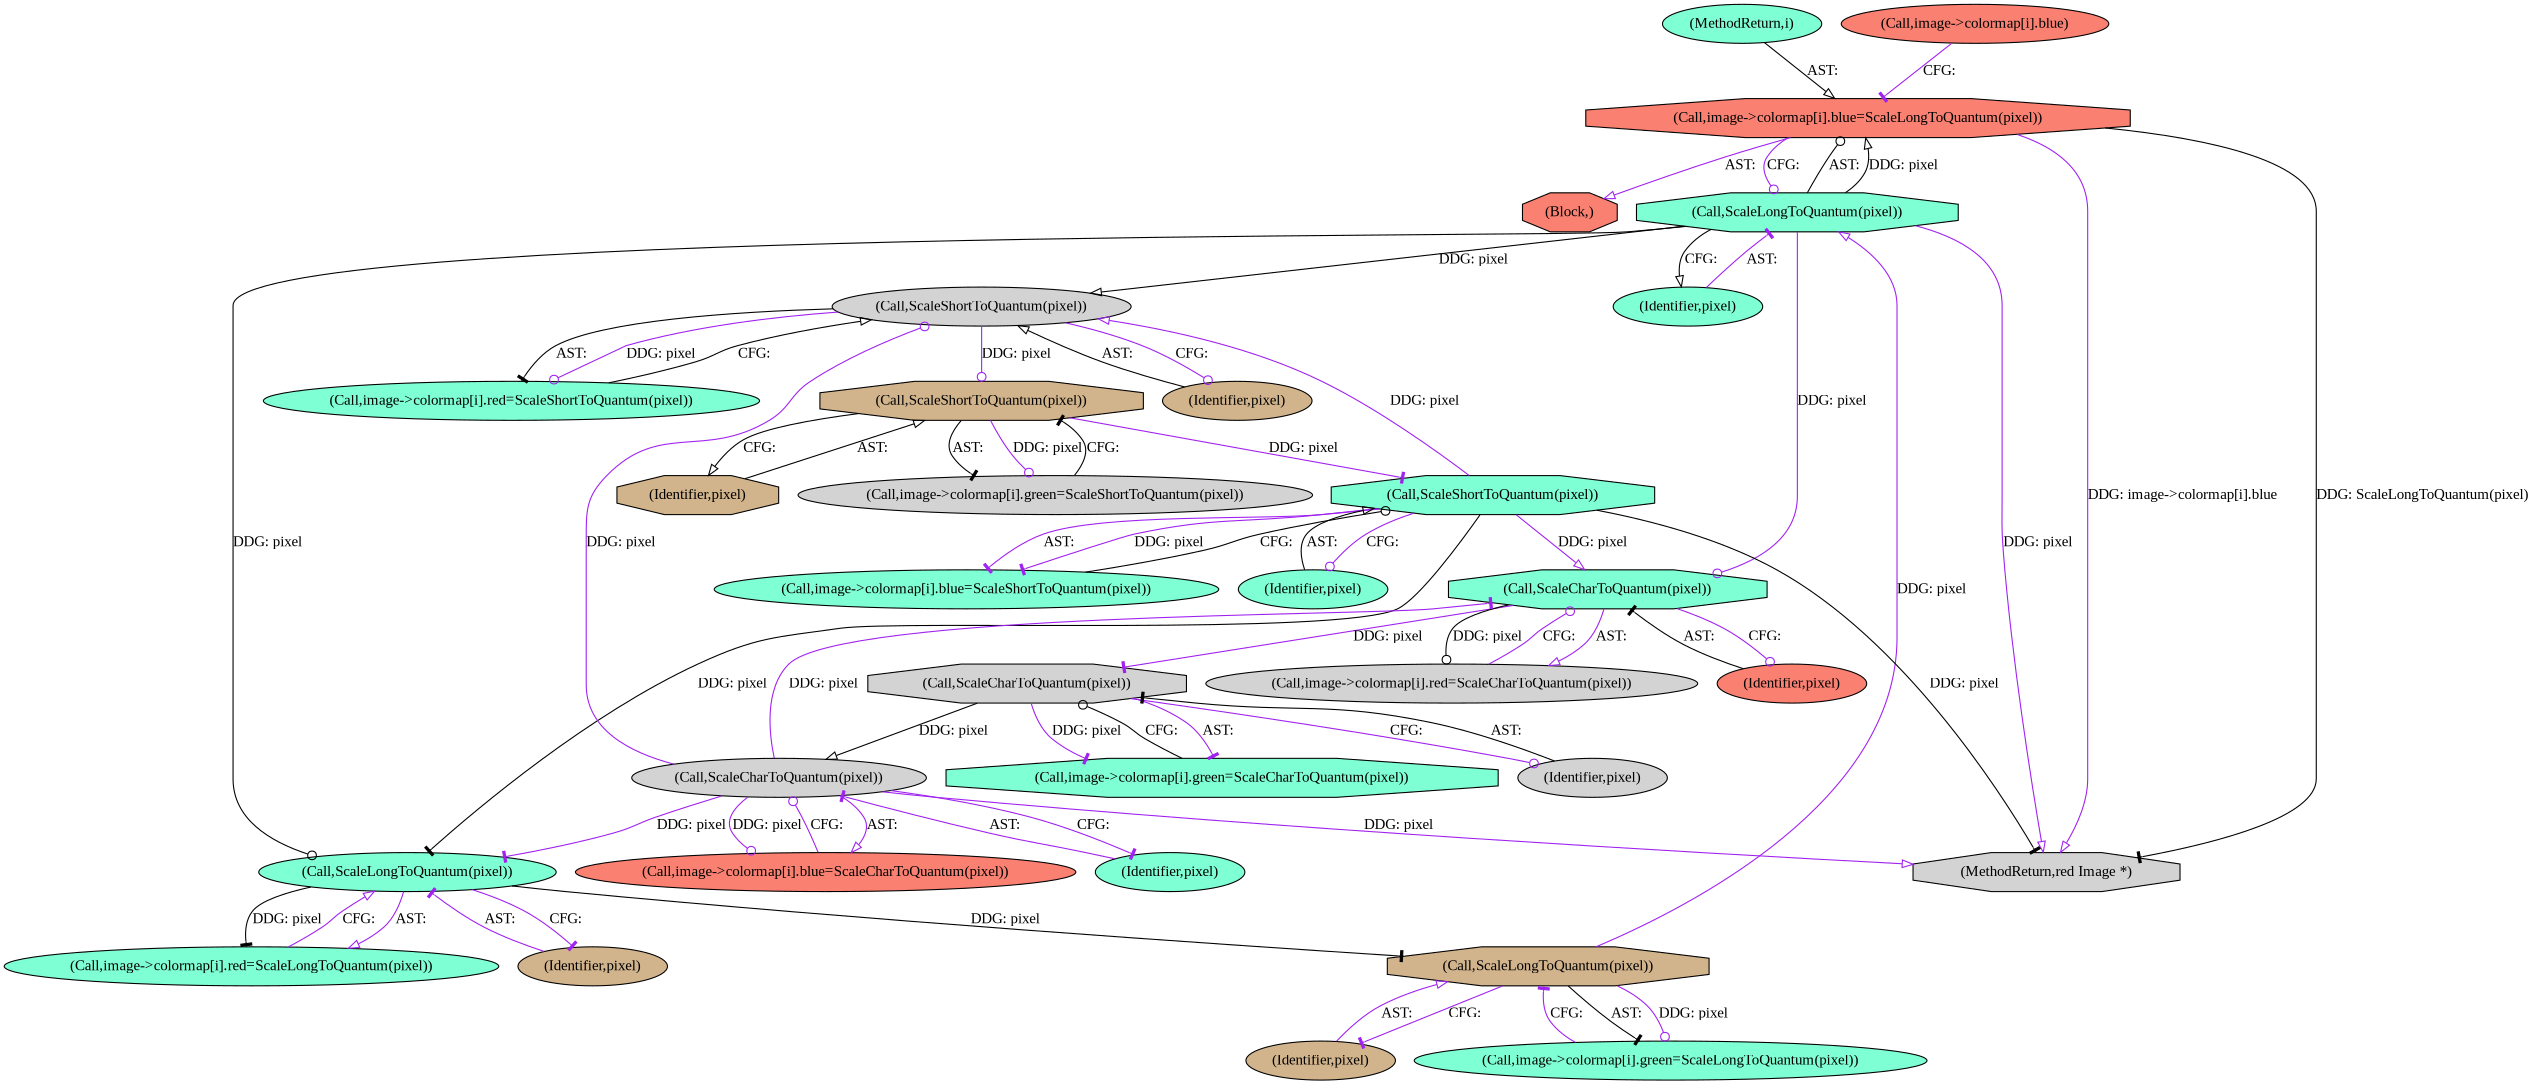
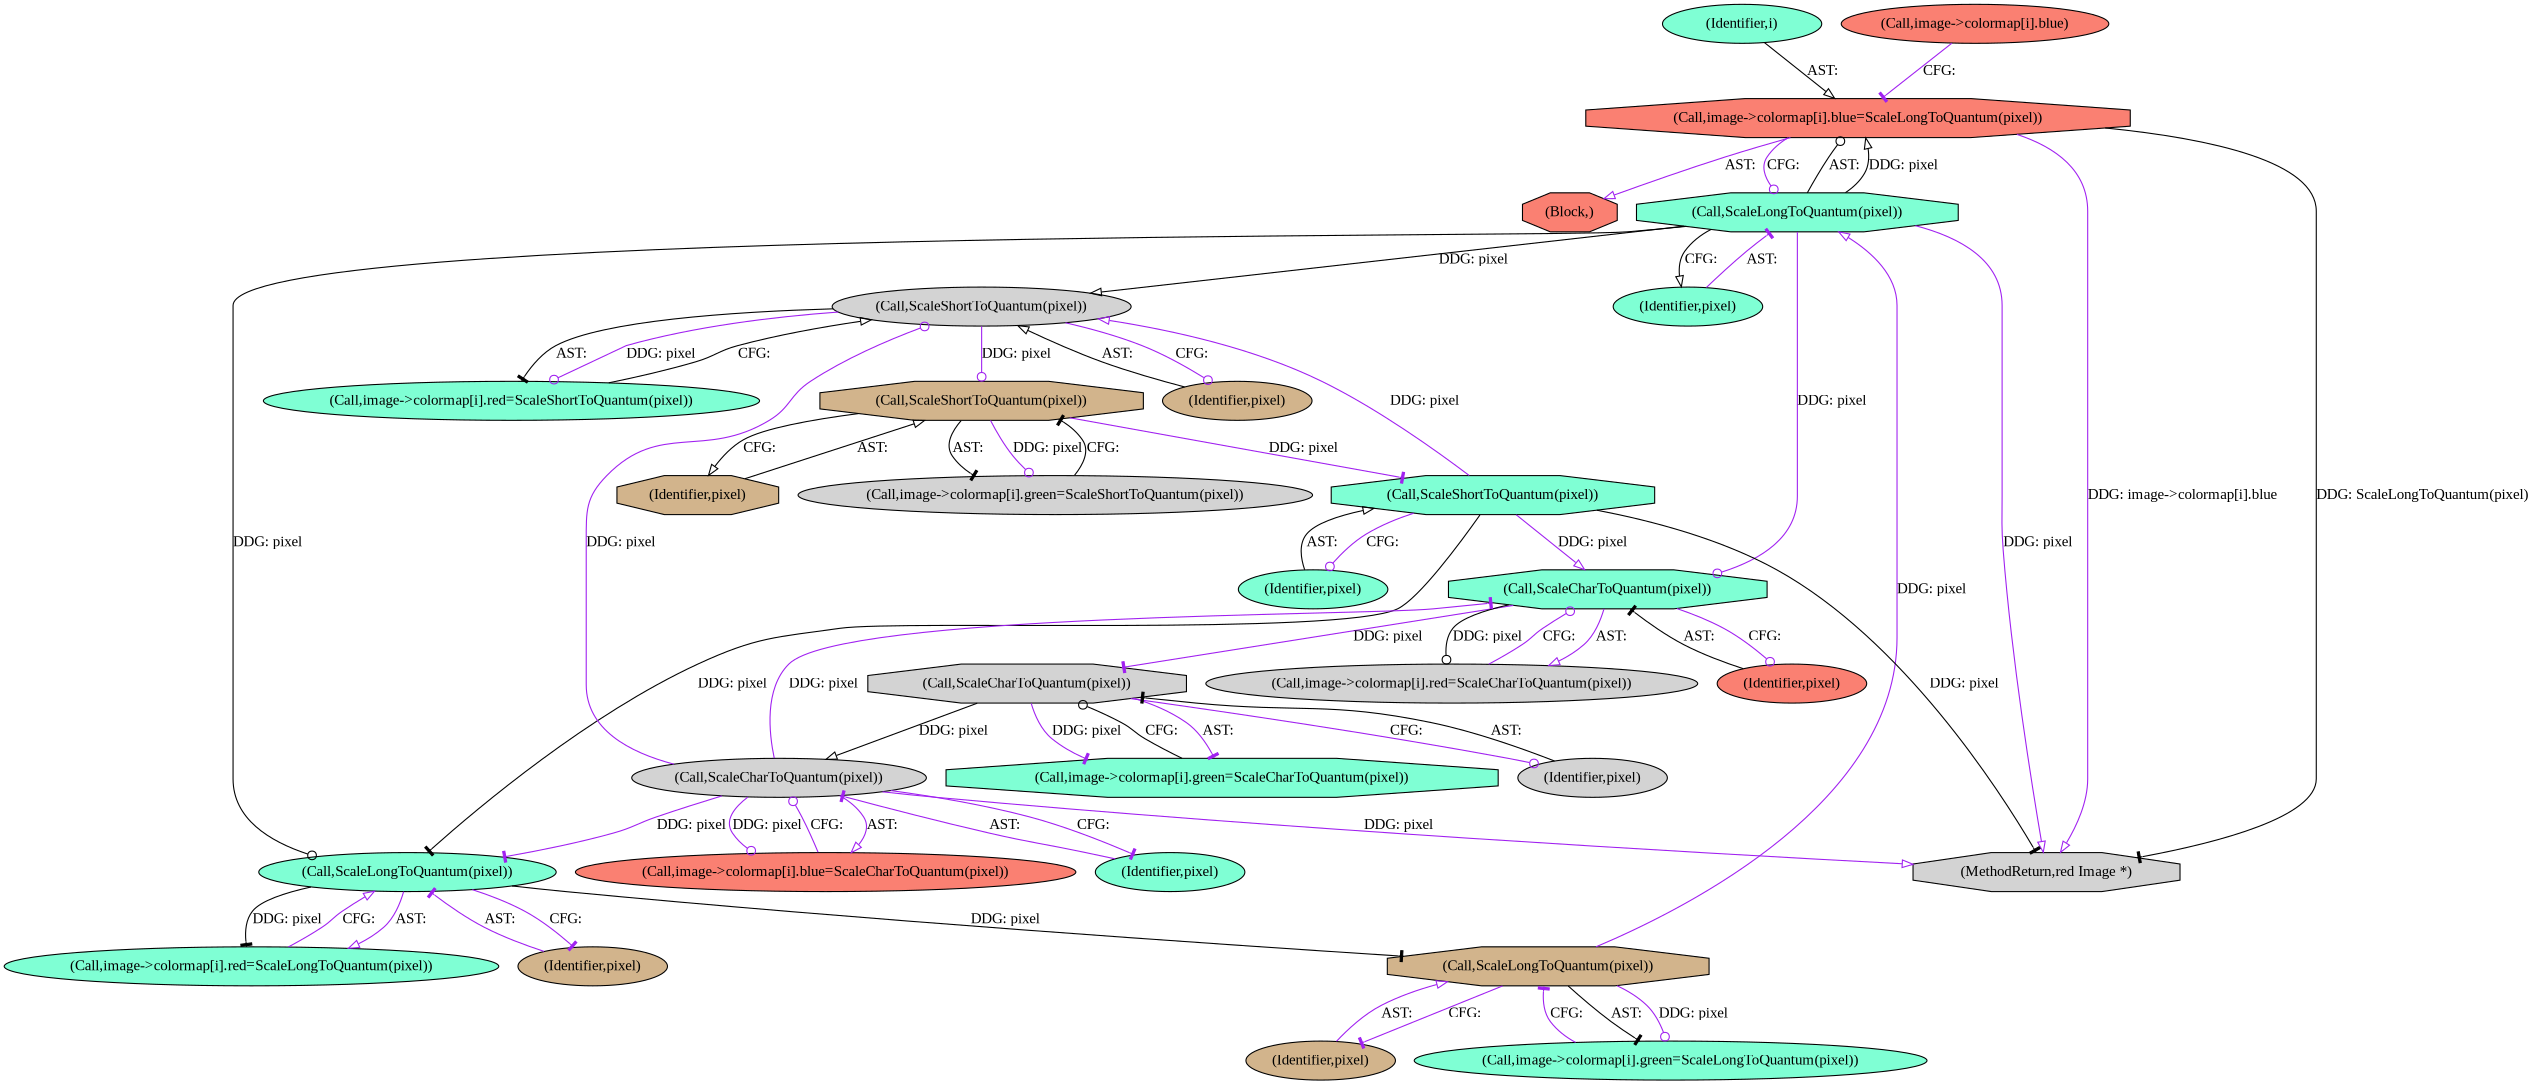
node "(MethodReturn,i)": label "(MethodReturn,i)" -> "(Identifier,i)"
node "(Call,image->colormap[i].blue=ScaleShortToQuantum(pixel))": removed
